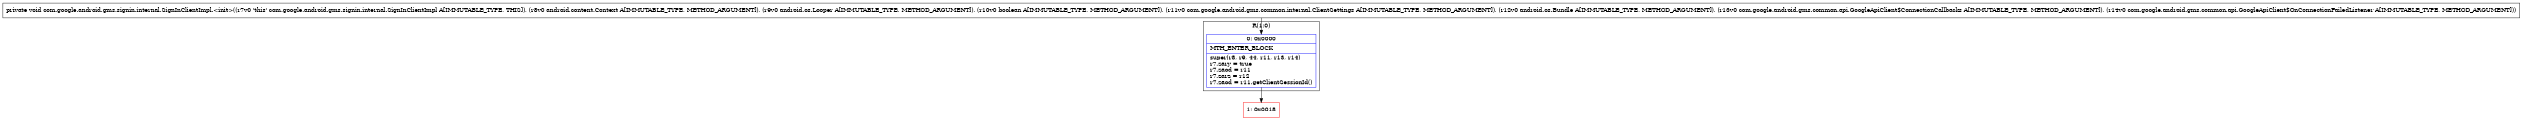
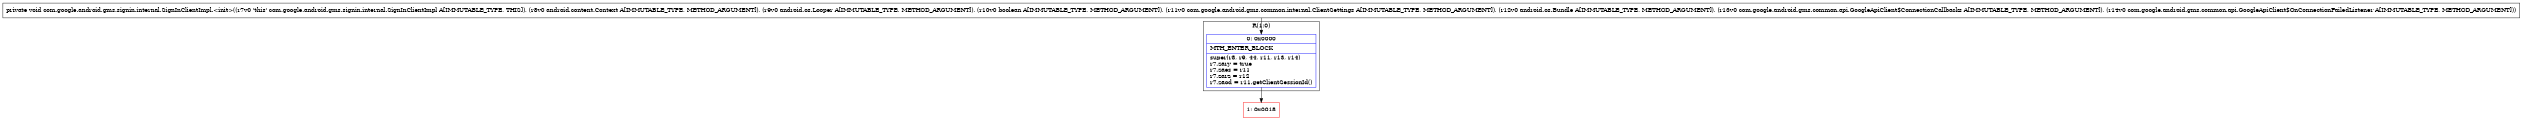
node "0: 0x0000": text "r7.zaod = r11" -> "r7.zaes = r11"
